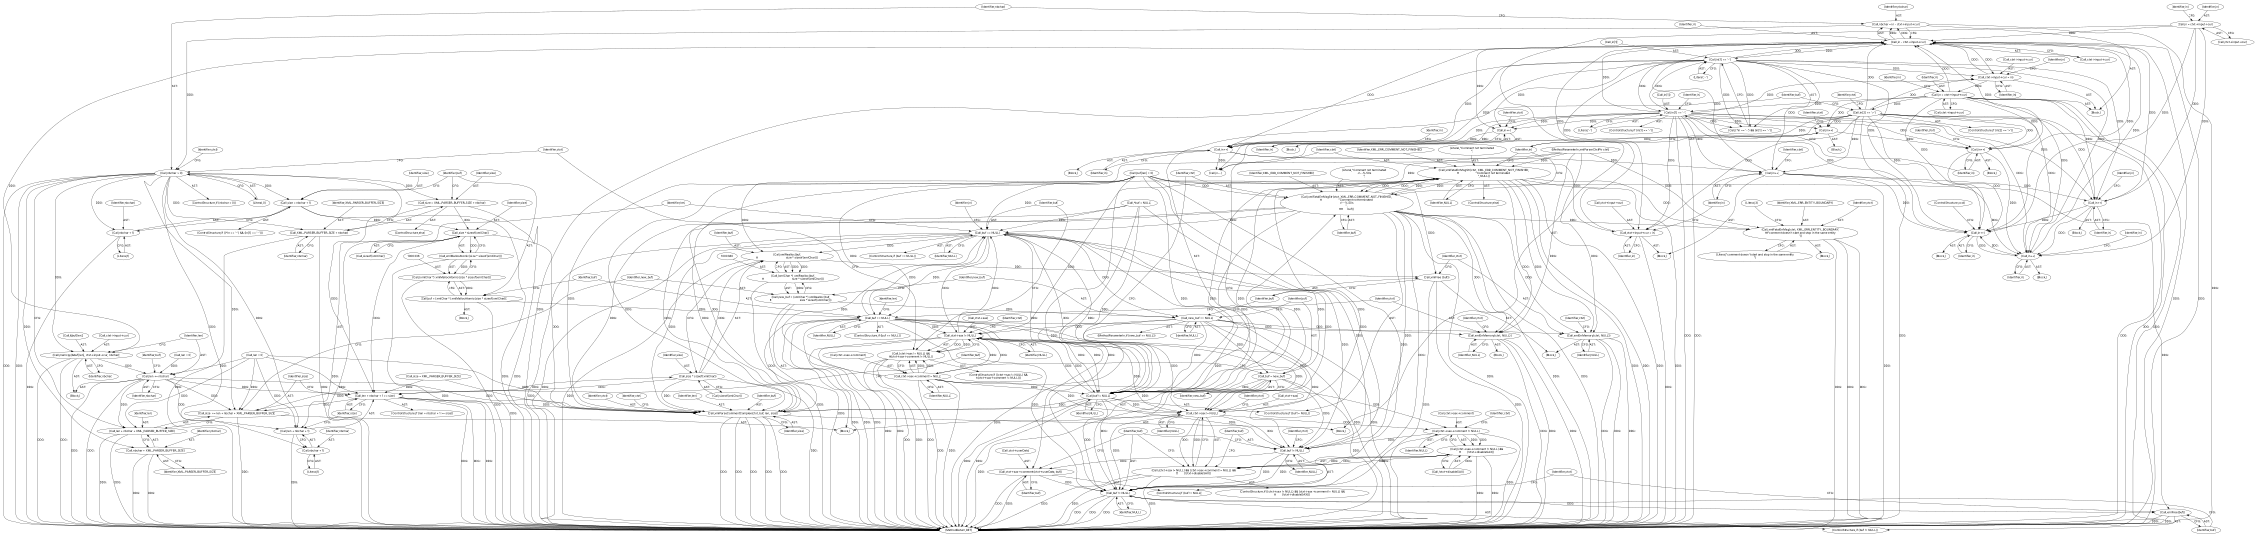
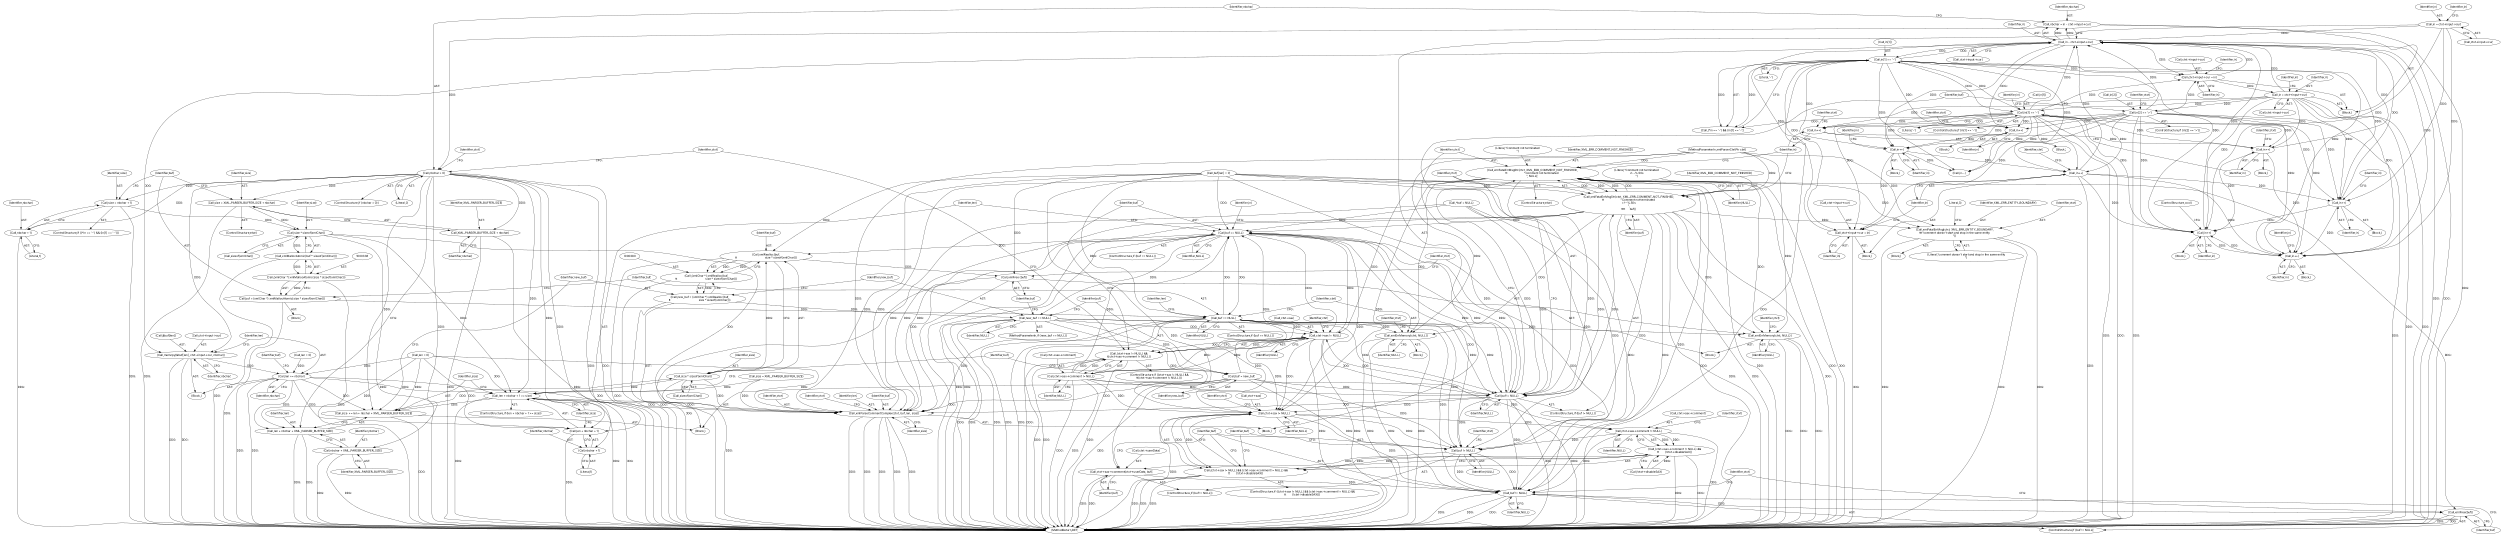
node "(Call,in[2])": added
node "(Call,xmlMallocAtomic(size * sizeof(xmlChar)))": label "(Call,xmlMallocAtomic(size * sizeof(xmlChar)))" -> "(Call,xmlMallocAtomic(buf * sizeof(xmlChar)))"
